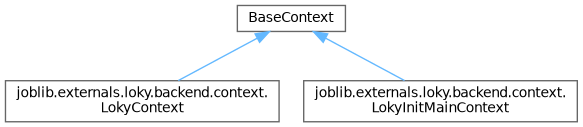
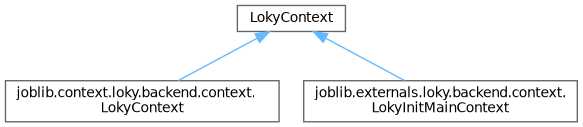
node "BaseContext": label "BaseContext" -> "LokyContext"
node "joblib.externals.loky.backend.context. LokyContext": label "joblib.externals.loky.backend.context. LokyContext" -> "joblib.context.loky.backend.context. LokyContext"
